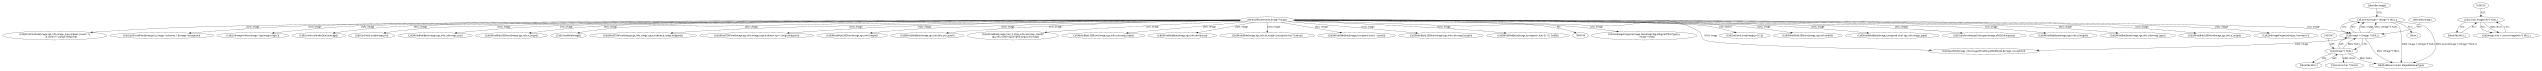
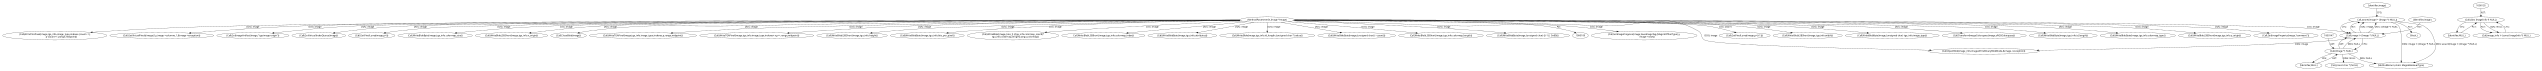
node "(Call,(const ImageInfo *) NULL)": label "(Call,(const ImageInfo *) NULL)" -> "(Call,(bits ImageInfo *) NULL)"
edge "(Call,image != (Image *) NULL)" -> "(MethodReturn,static MagickBooleanType)": removed, label "DDG: (Image *) NULL"
